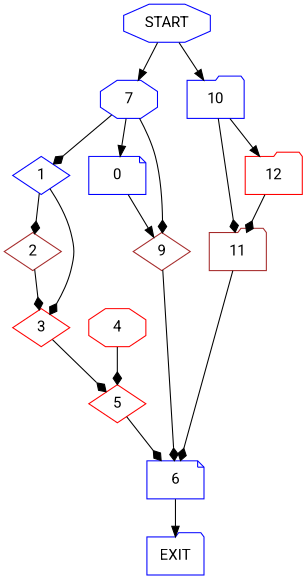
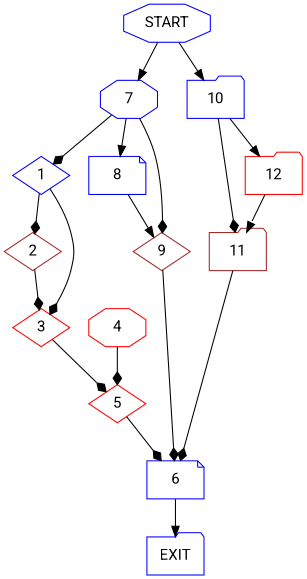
node "0": label "0" -> "8"
edge "12" -> "11": arrowhead diamond -> normal
